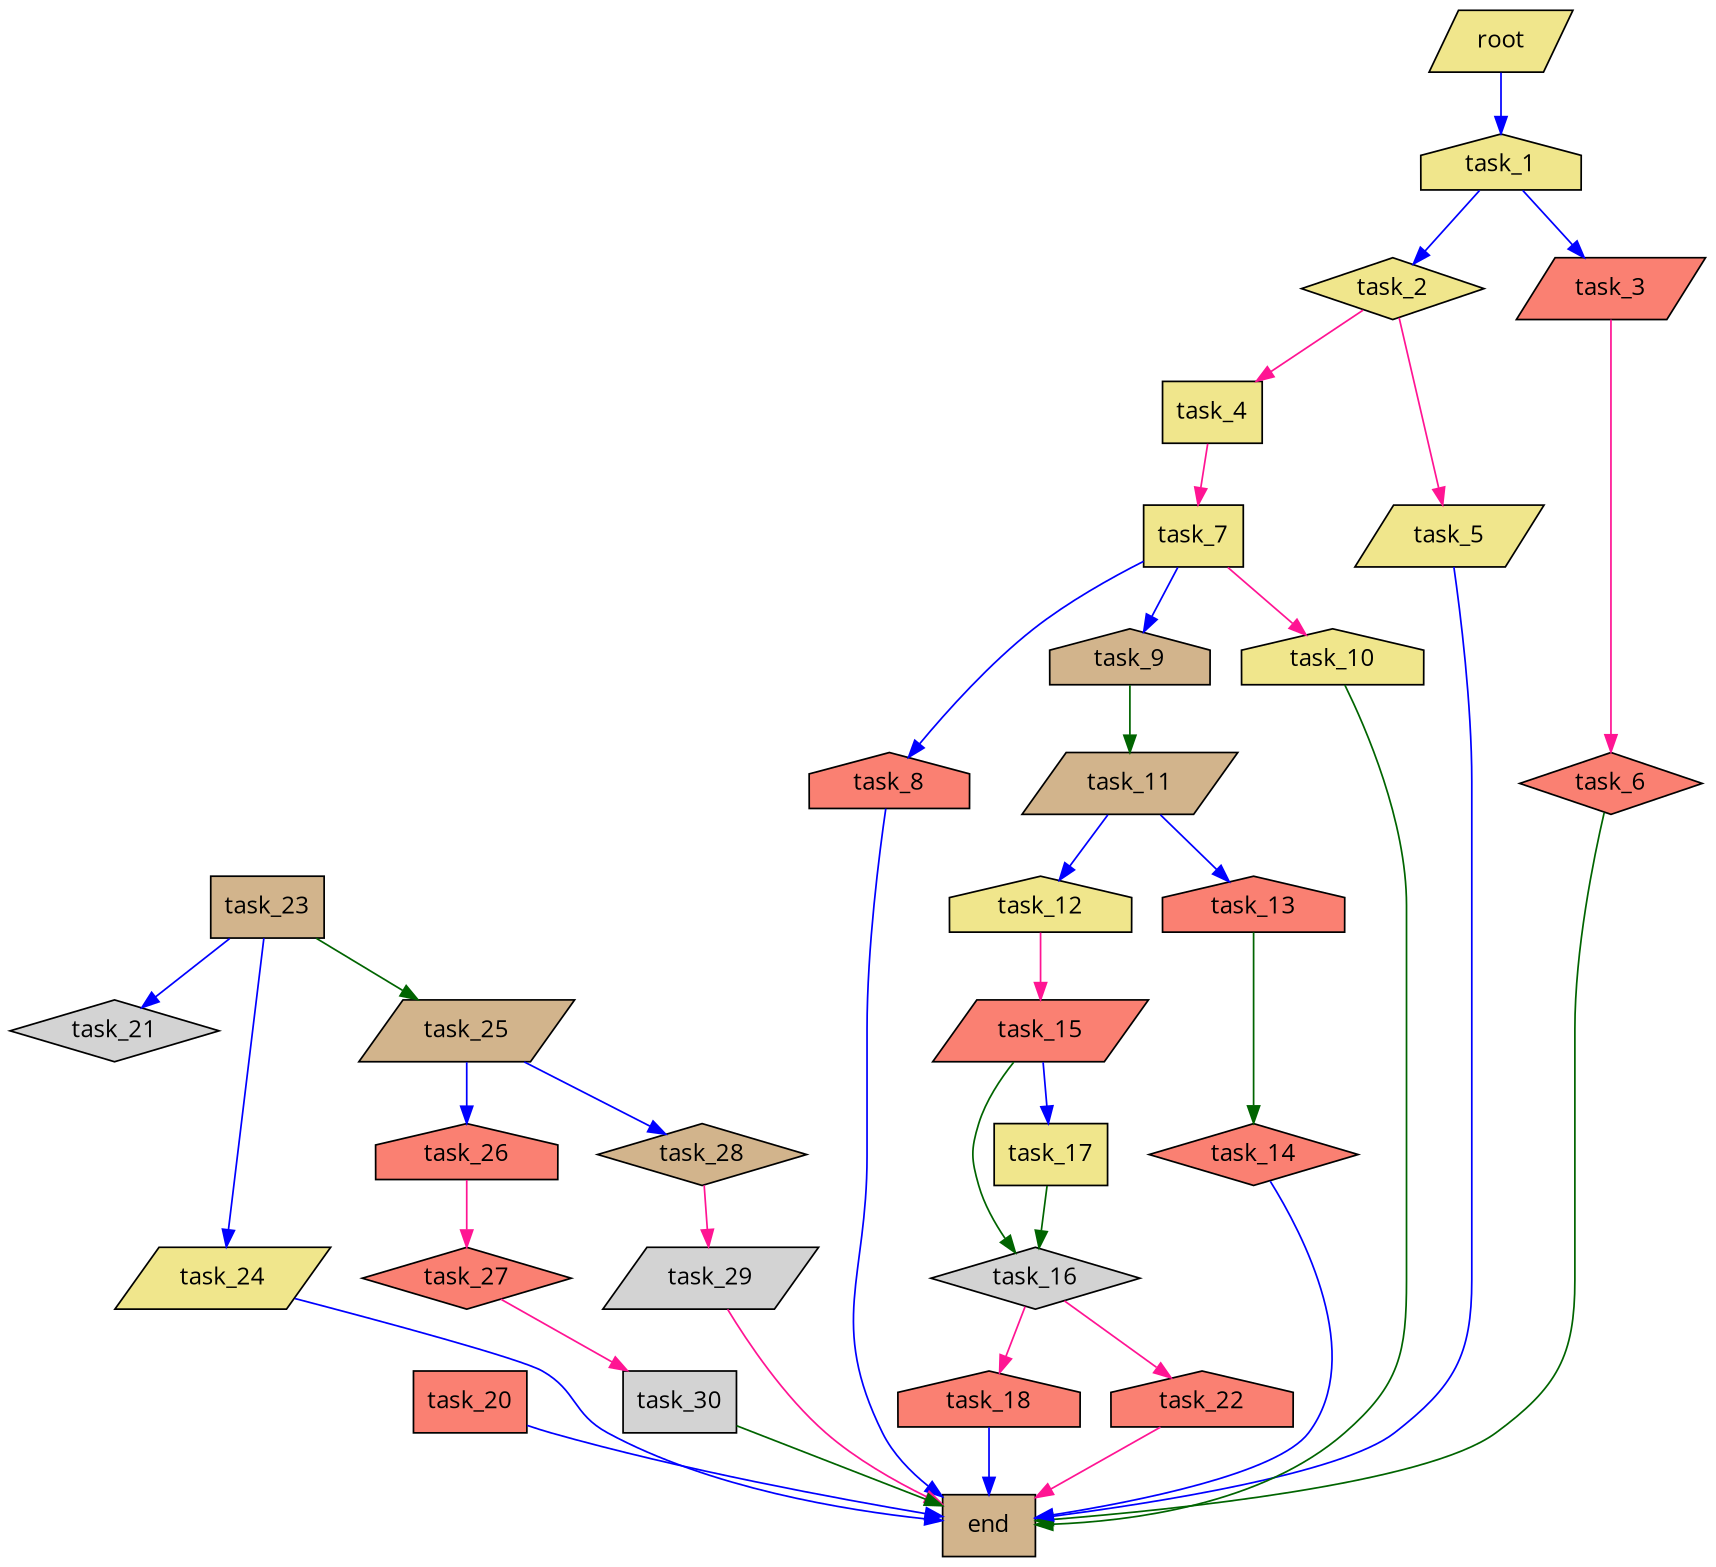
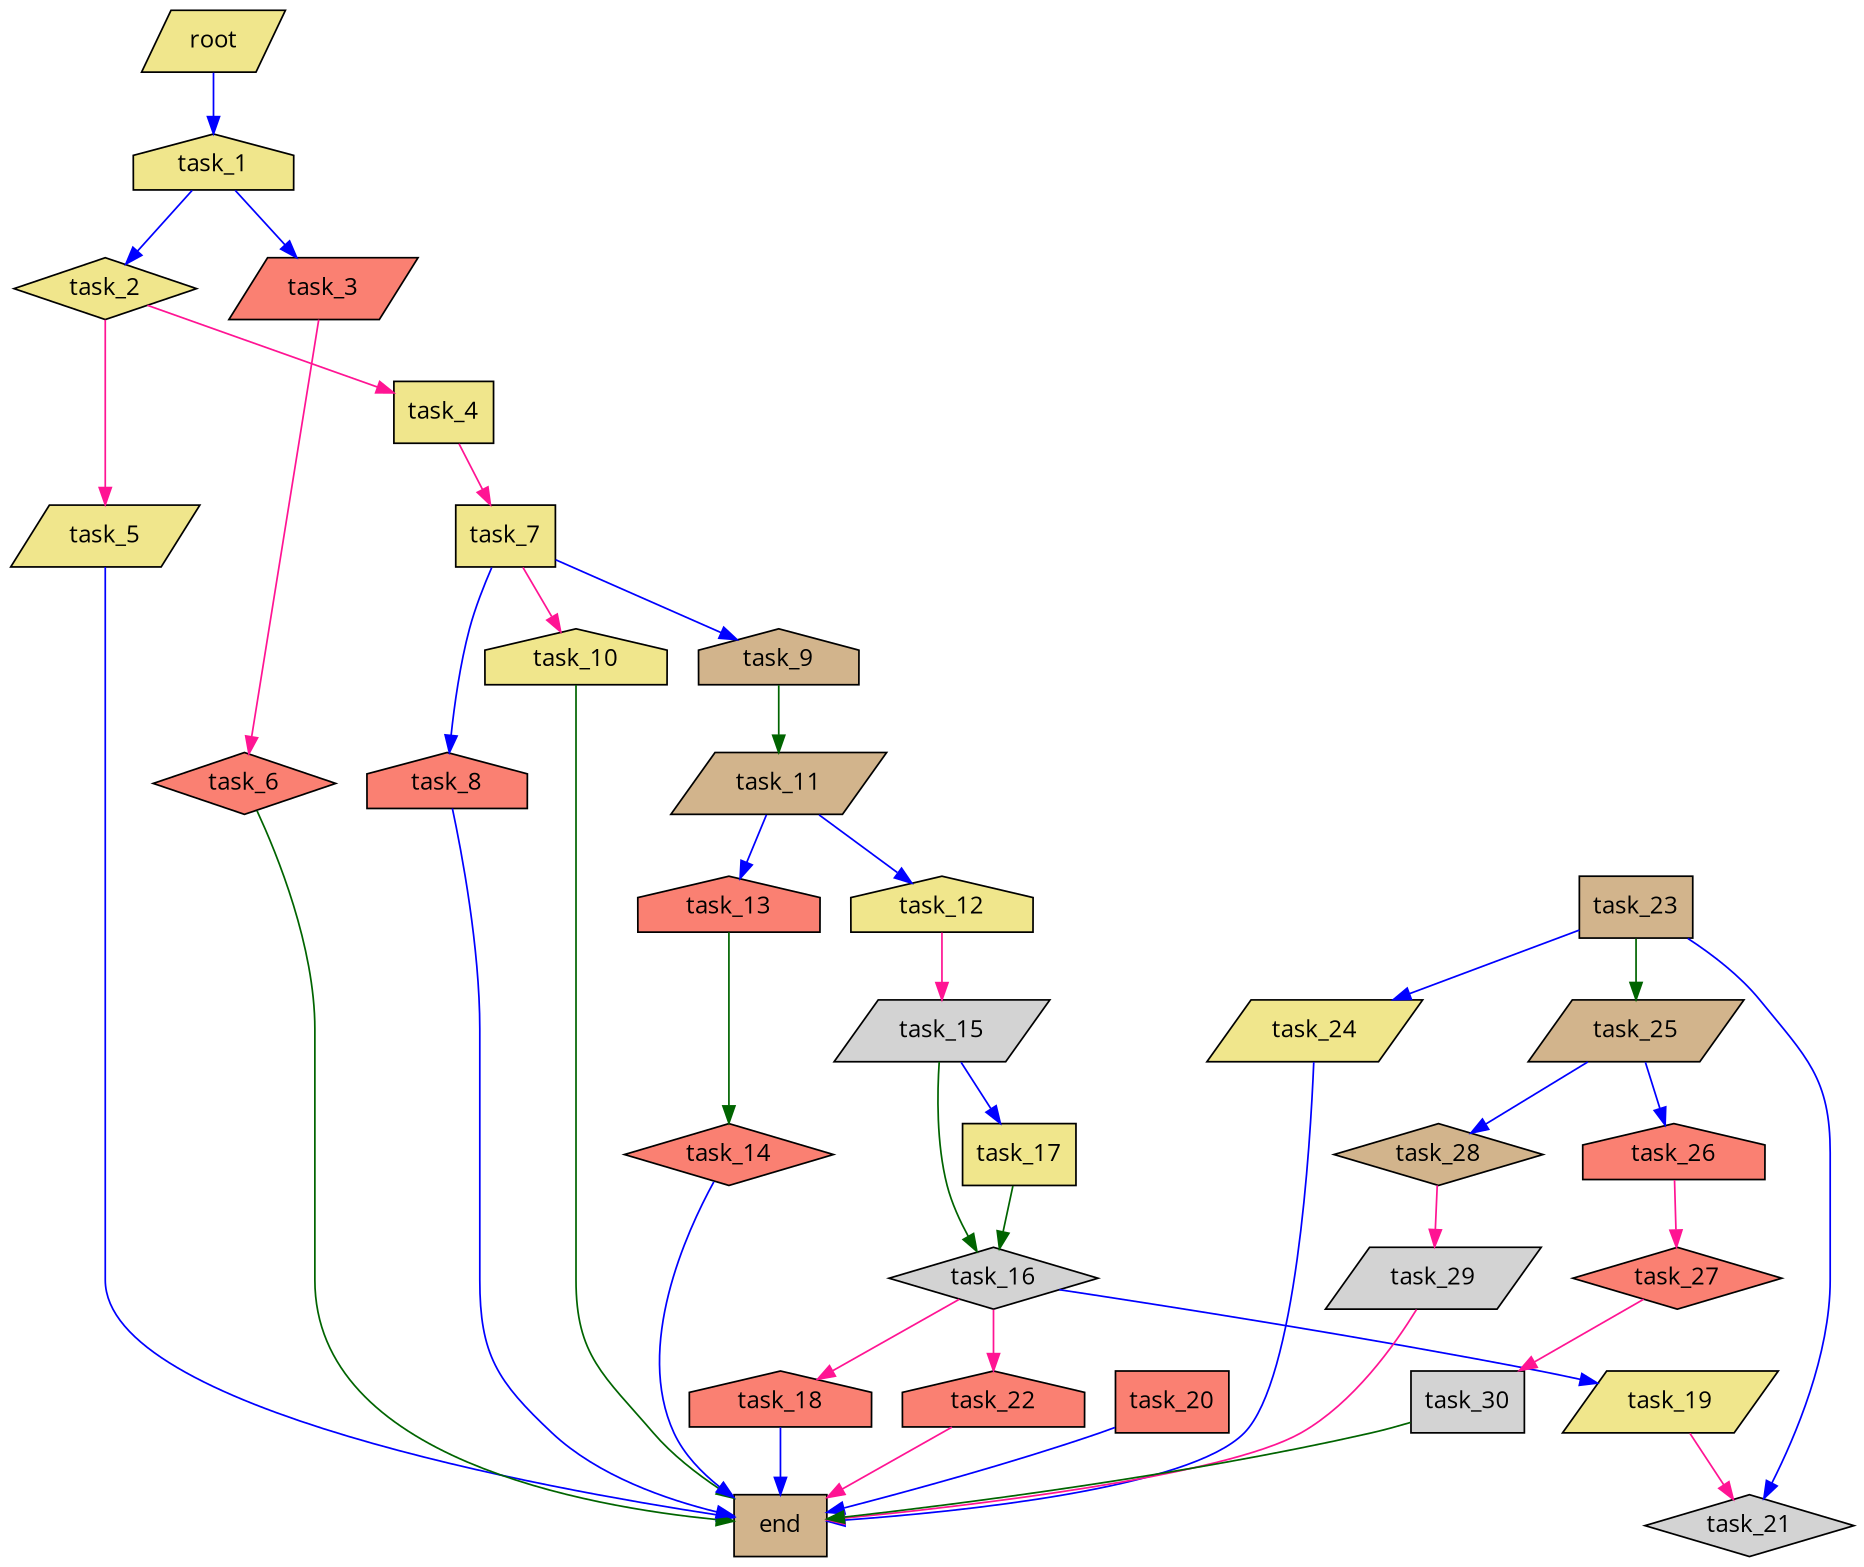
node "task_15": fillcolor salmon -> lightgrey
node "task_19": added
